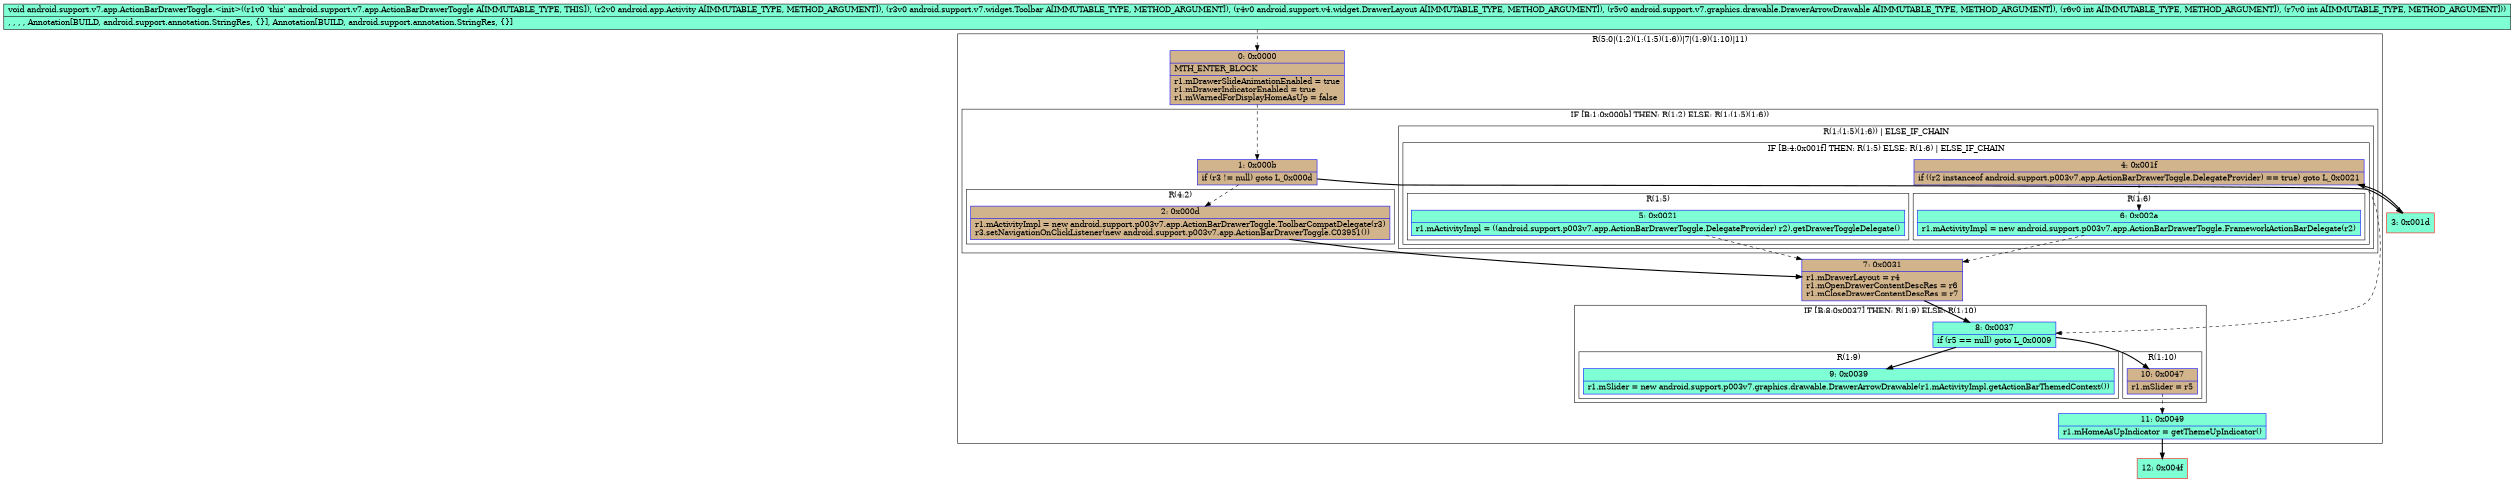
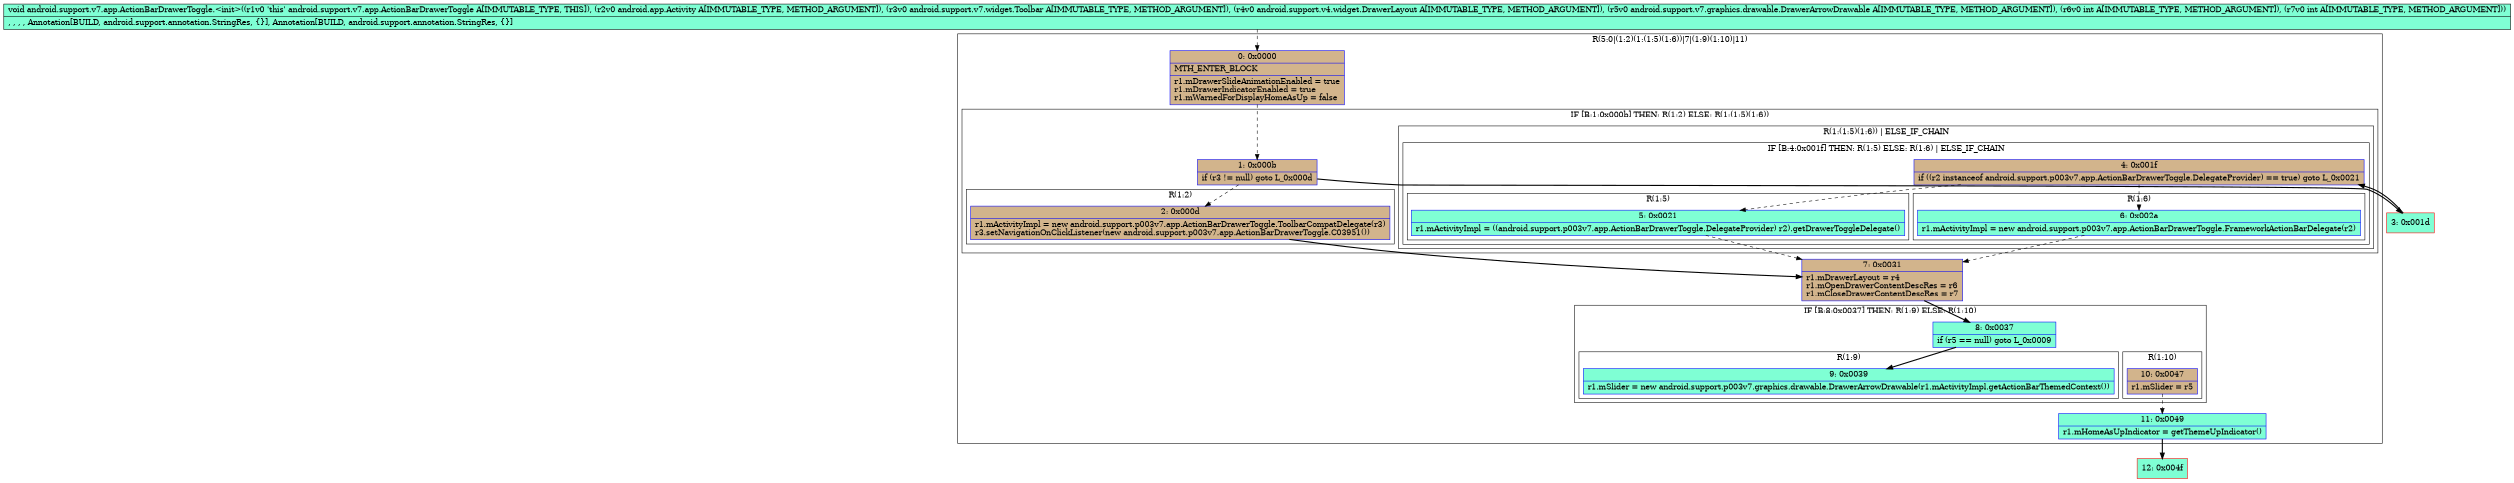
cluster "R(4:2)": label "R(4:2)" -> "R(1:2)"
edge "4: 0x001f" -> "8: 0x0037": now "4: 0x001f" -> "5: 0x0021"
edge "8: 0x0037" -> "10: 0x0047": removed
